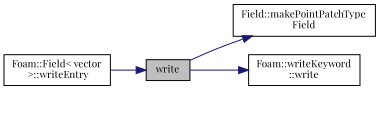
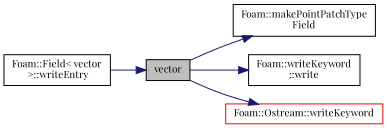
node "Field::makePointPatchType Field": label "Field::makePointPatchType Field" -> "Foam::makePointPatchType Field"
node "write": label "write" -> "vector"
node "Foam::Ostream::writeKeyword": added
